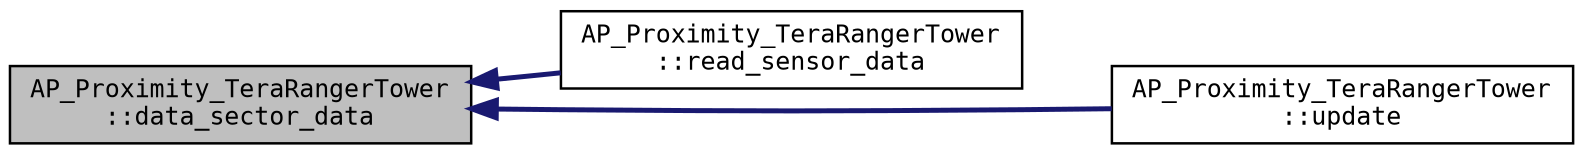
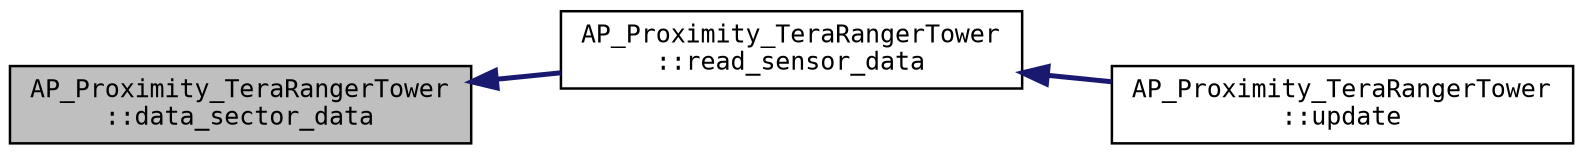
edge "AP_Proximity_TeraRangerTower ::update" -> "AP_Proximity_TeraRangerTower ::data_sector_data": now "AP_Proximity_TeraRangerTower ::update" -> "AP_Proximity_TeraRangerTower ::read_sensor_data"
